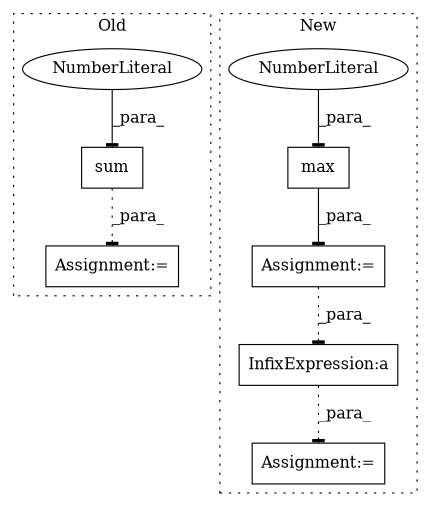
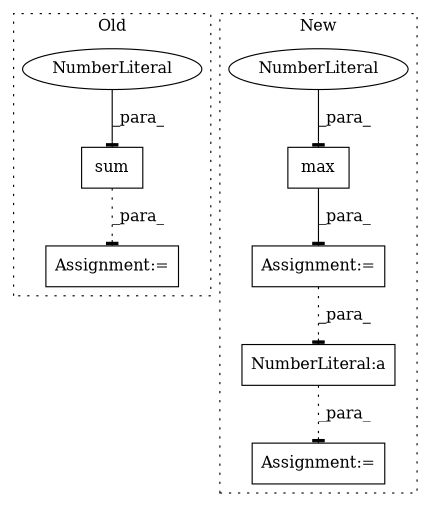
node "InfixExpression:a": label "InfixExpression:a" -> "NumberLiteral:a"
